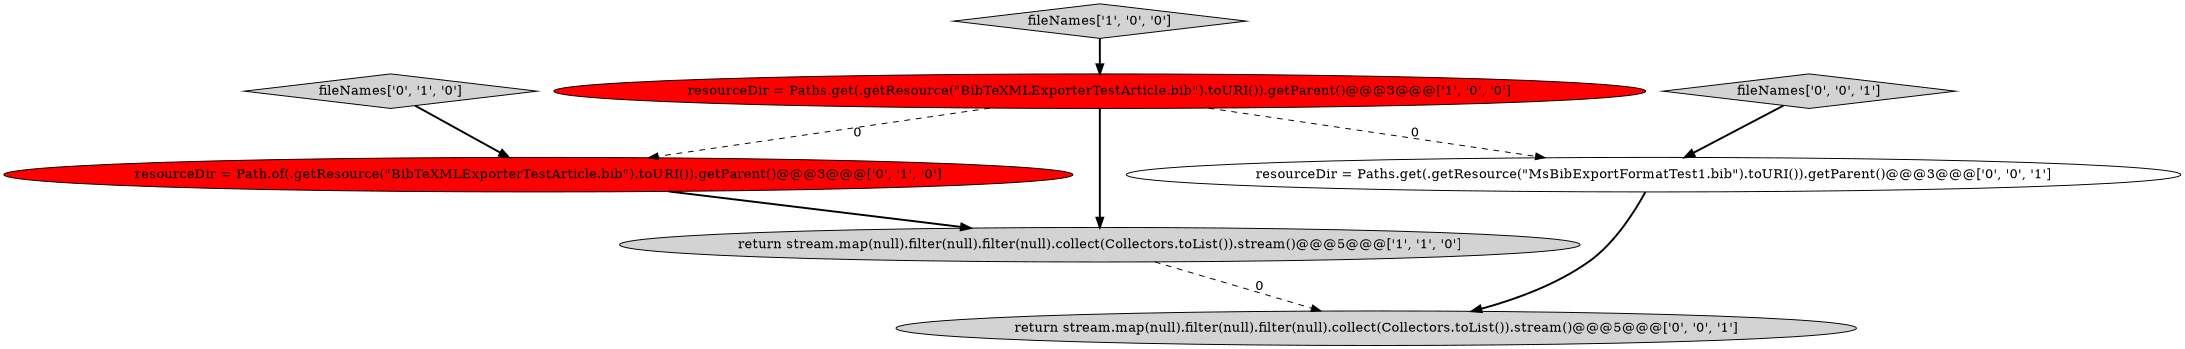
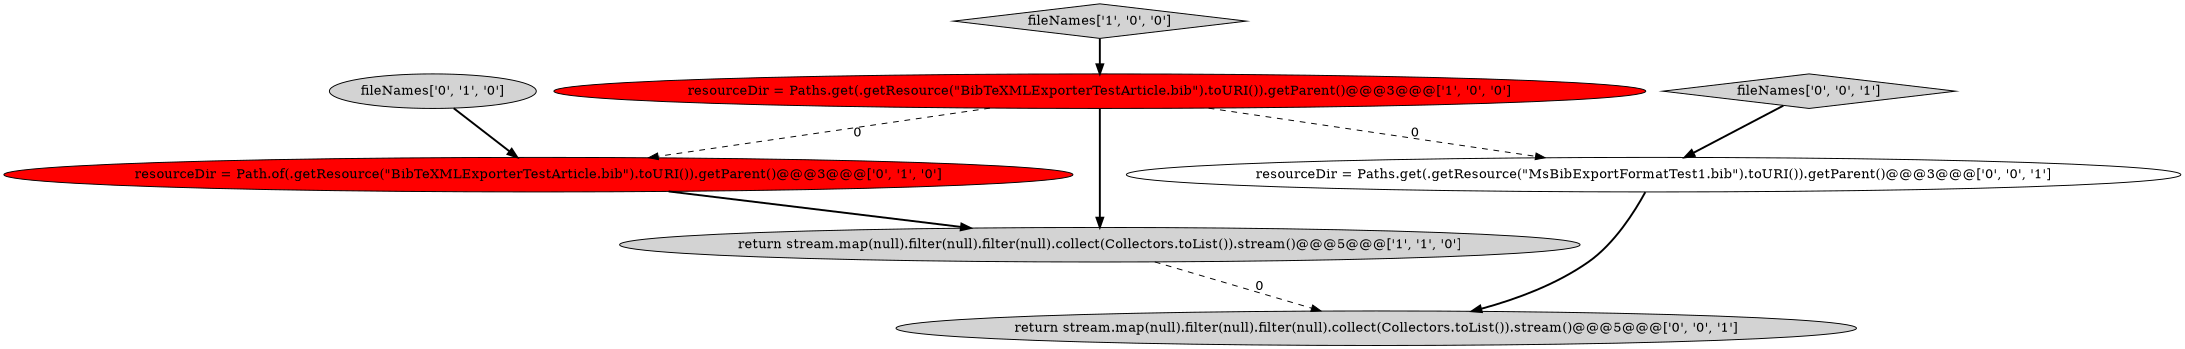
node "fileNames['0', '1', '0']": shape diamond -> ellipse
